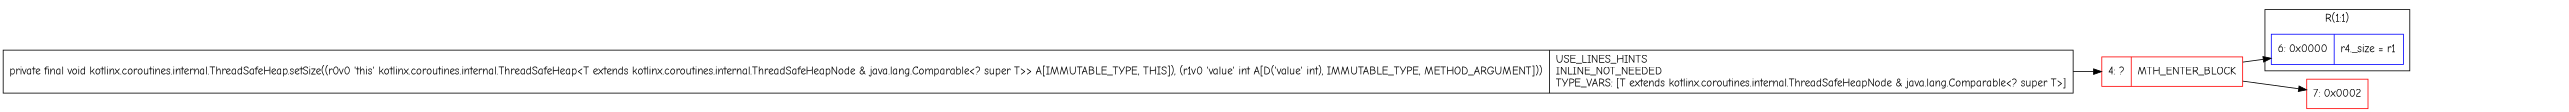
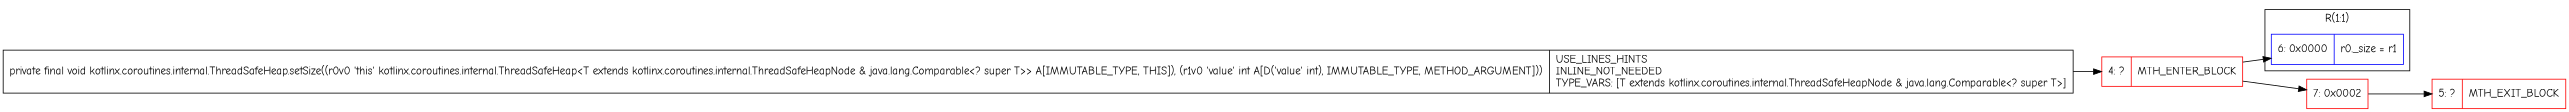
node "6: 0x0000": text "r4._size = r1" -> "r0._size = r1"
node "5: ?": added
